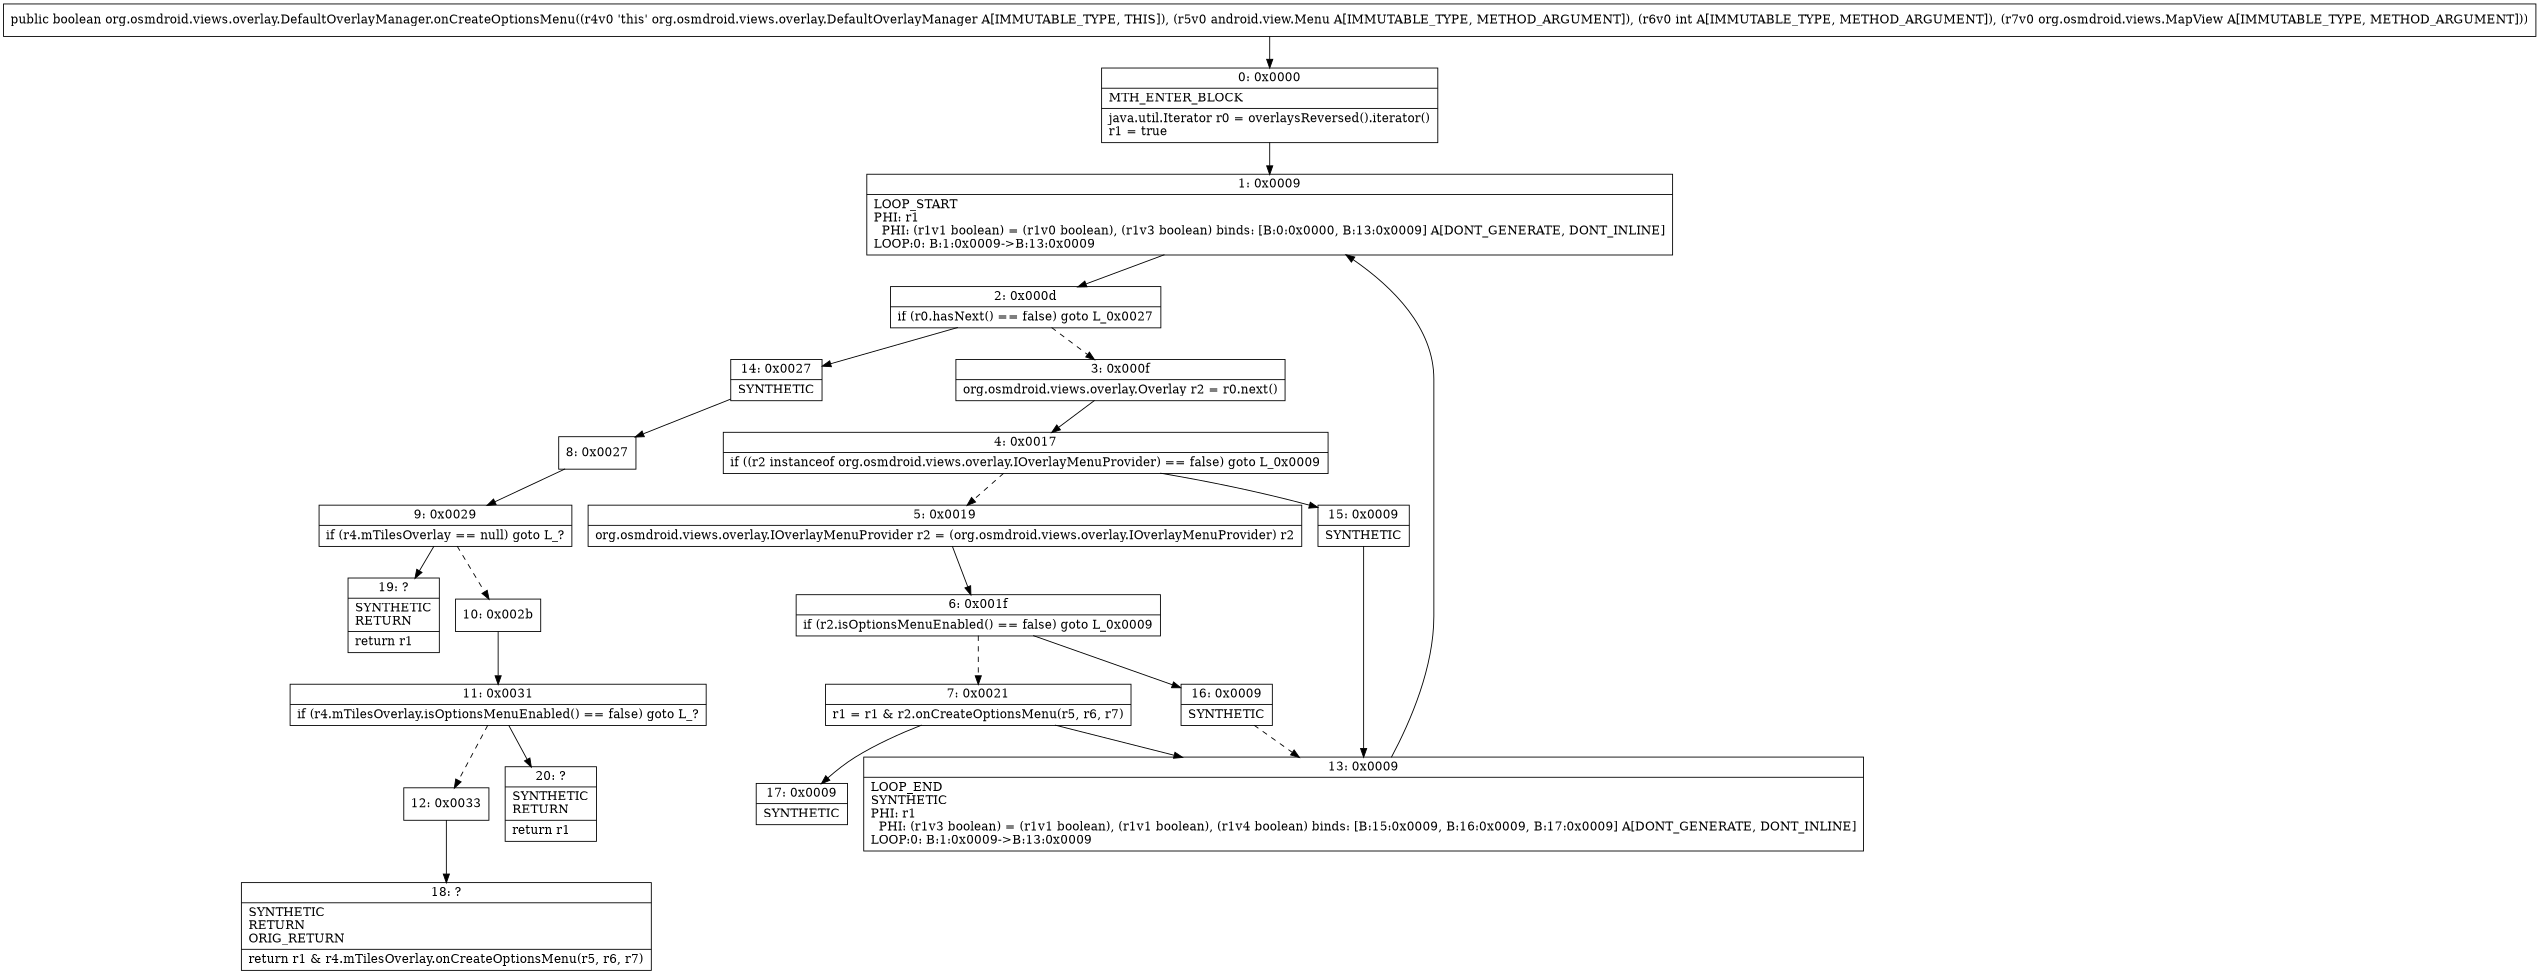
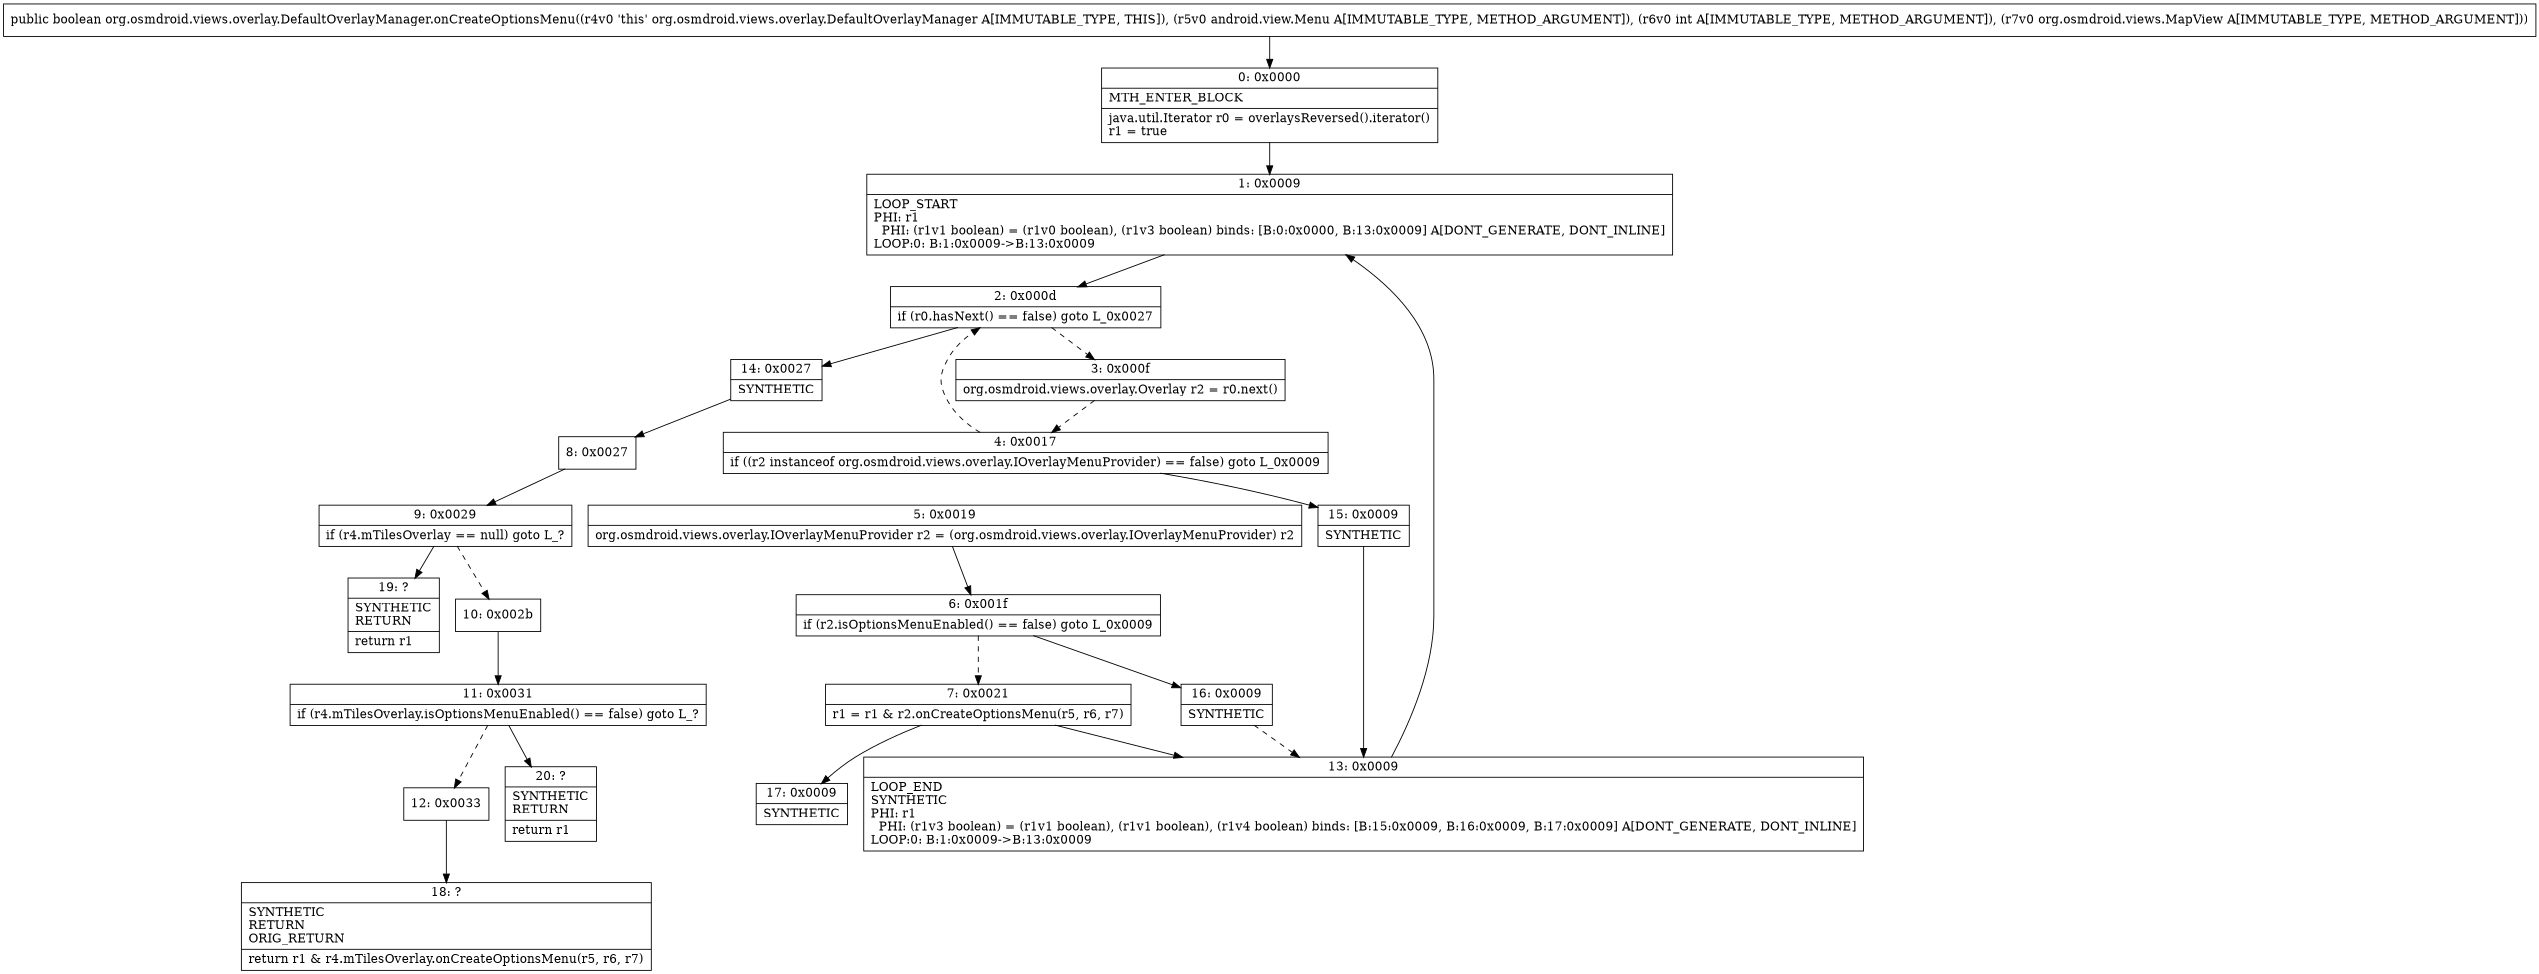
edge "3: 0x000f" -> "4: 0x0017": style solid -> dashed
edge "4: 0x0017" -> "5: 0x0019": now "4: 0x0017" -> "2: 0x000d"
